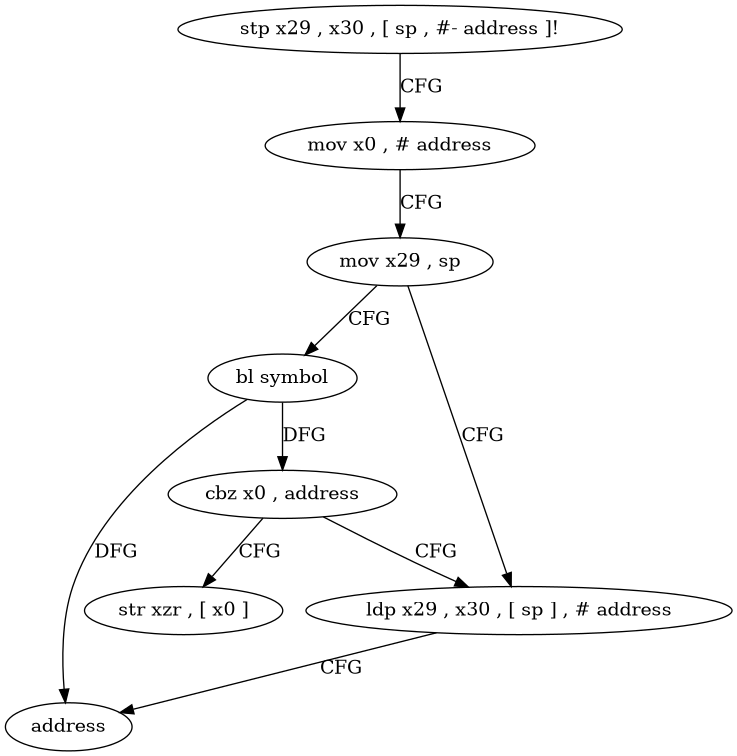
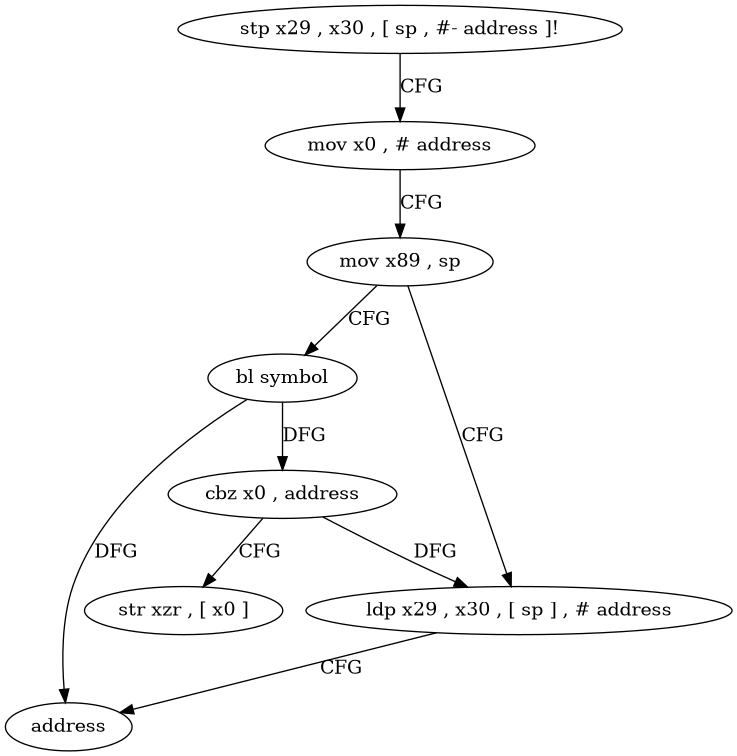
node "mov x29 , sp": label "mov x29 , sp" -> "mov x89 , sp"
edge "cbz x0 , address" -> "ldp x29 , x30 , [ sp ] , # address": label "CFG" -> "DFG"
